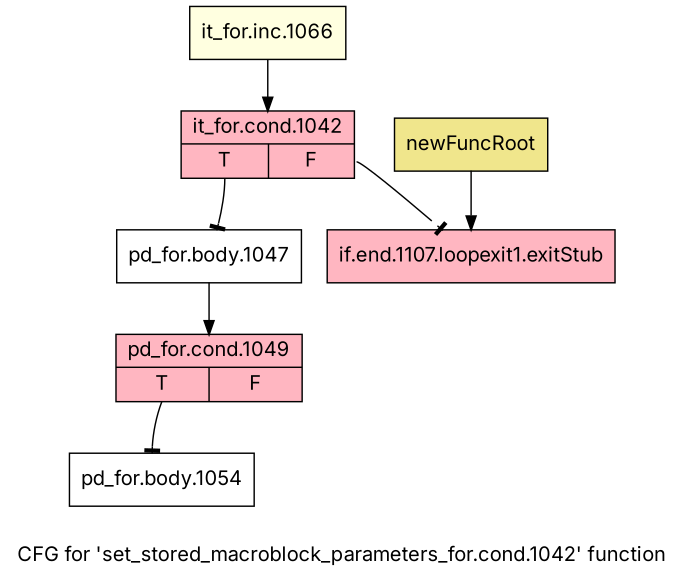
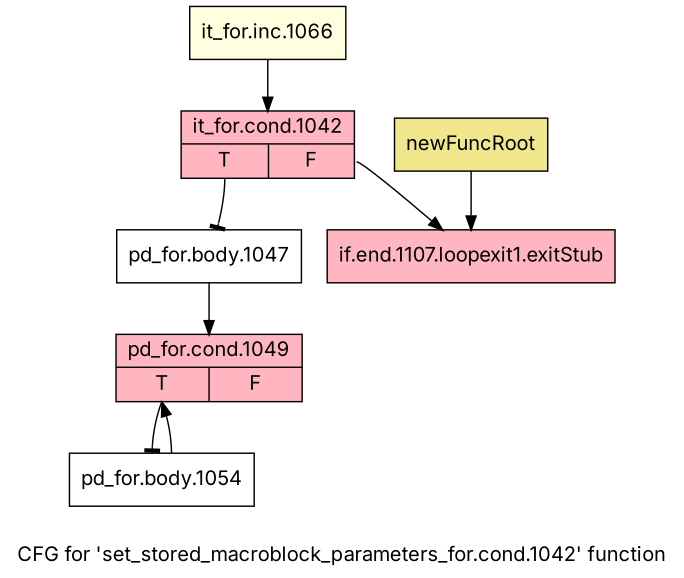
edge "it_for.cond.1042" -> "if.end.1107.loopexit1.exitStub": arrowhead tee -> normal
edge "pd_for.body.1054" -> "pd_for.cond.1049": added
